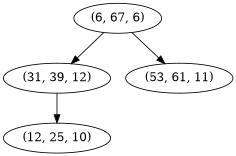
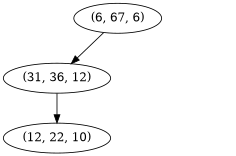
node "(31, 39, 12)": label "(31, 39, 12)" -> "(31, 36, 12)"
node "(53, 61, 11)": removed
node "(12, 25, 10)": label "(12, 25, 10)" -> "(12, 22, 10)"
